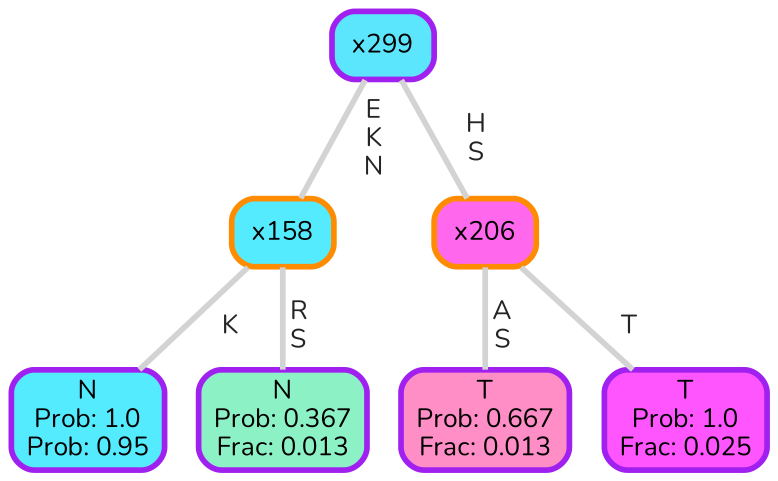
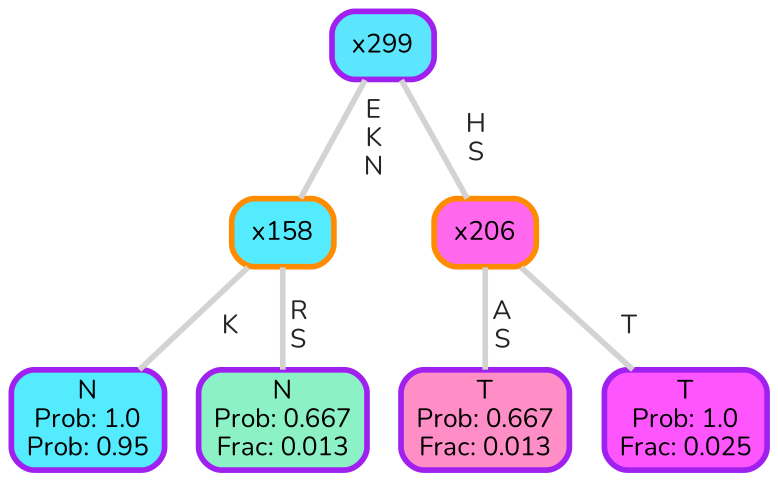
node "N Prob: 0.367 Frac: 0.013": label "N Prob: 0.367 Frac: 0.013" -> "N Prob: 0.667 Frac: 0.013"
